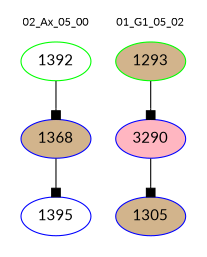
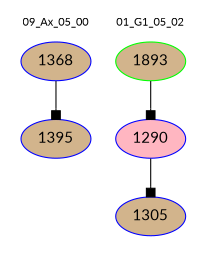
cluster "02_Ax_05_00": label "02_Ax_05_00" -> "09_Ax_05_00"
node "1392": removed
node "1293": label "1293" -> "1893"
node "3290": label "3290" -> "1290"
node "1395": fillcolor white -> tan
